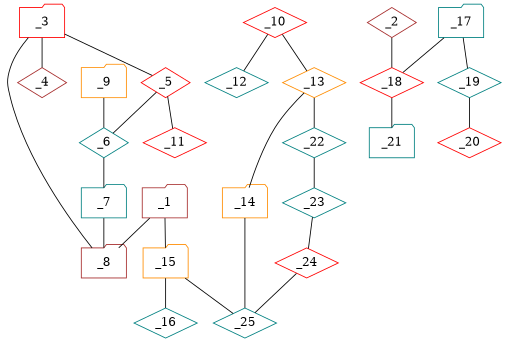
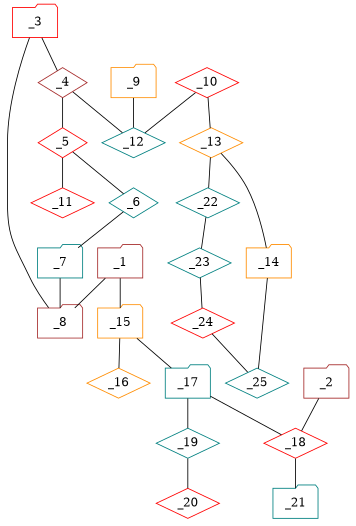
node "_2": shape diamond -> folder
edge "_3" -- "_5": now "_4" -- "_5"
edge "_4" -- "_12": added
edge "_9" -- "_6": now "_9" -- "_12"
edge "_15" -- "_25": now "_15" -- "_17"
node "_16": color teal -> darkorange
